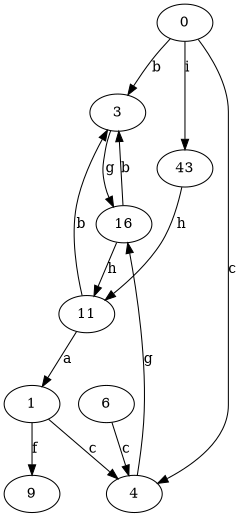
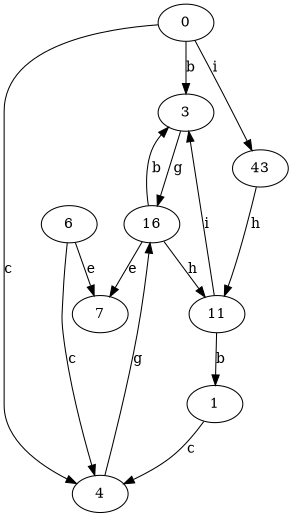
edge "11" -> "3": label "b" -> "i"
node "7": added
edge "11" -> "1": label "a" -> "b"
node "9": removed
